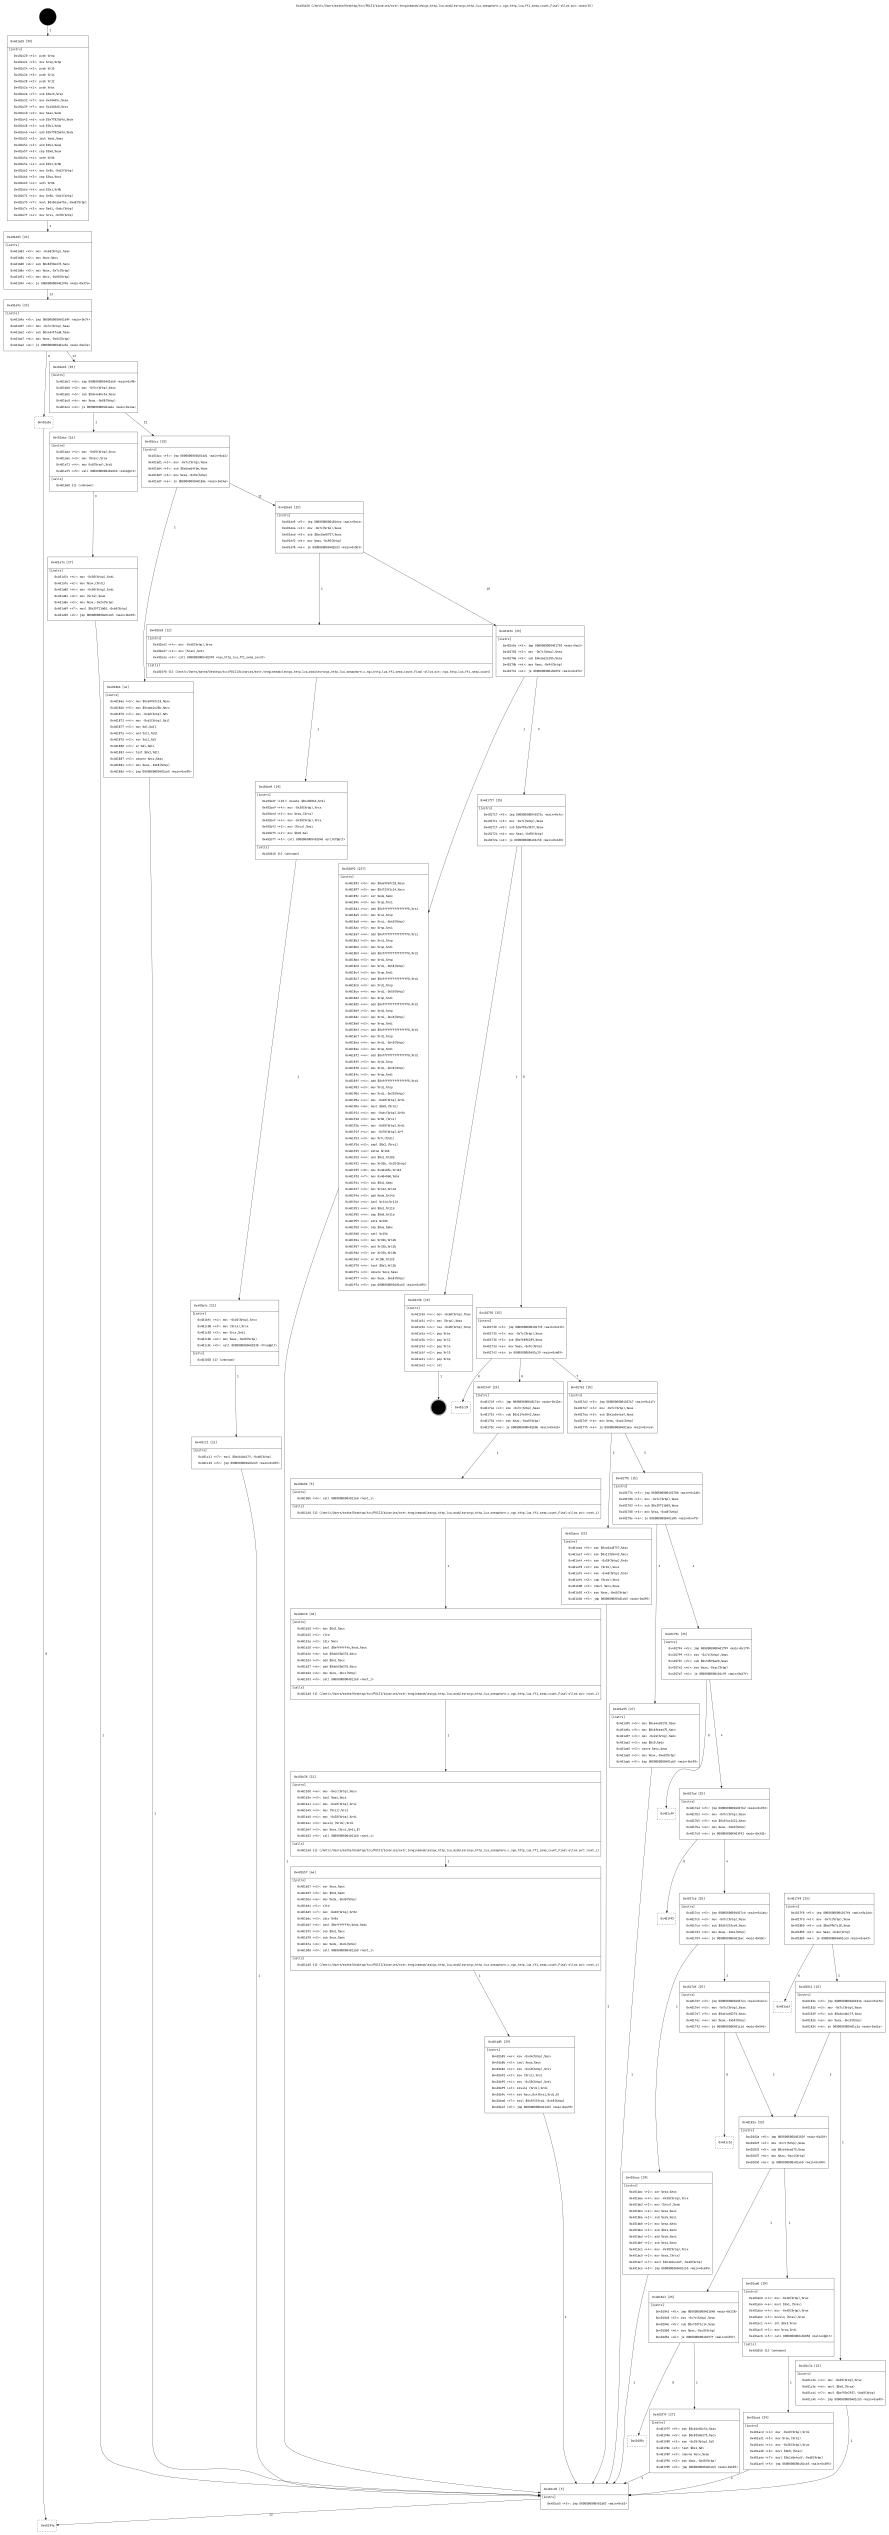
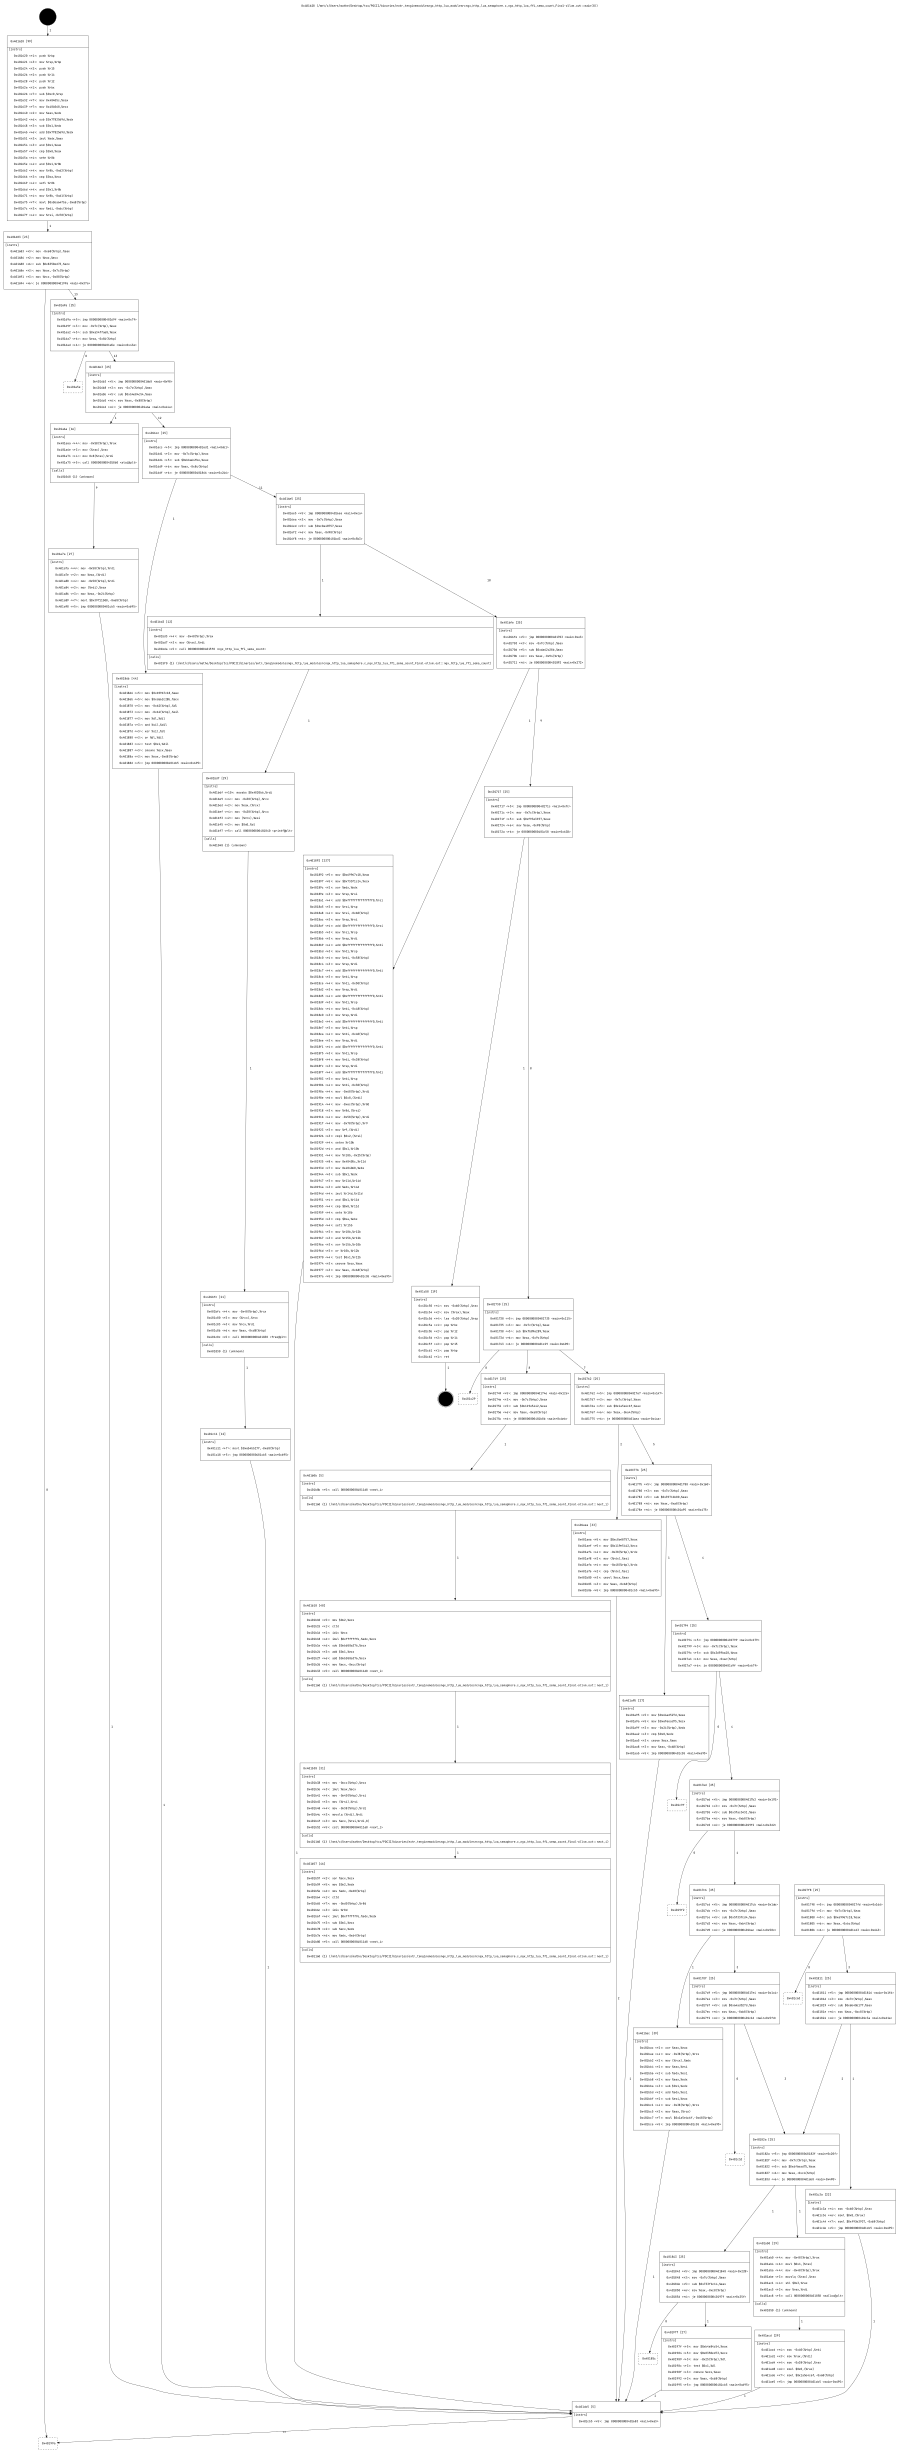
edge "0x401a5e" -> "0x40199a": now "0x401683 [23]" -> "0x40199a"
node "0x401b85 [39]": removed
